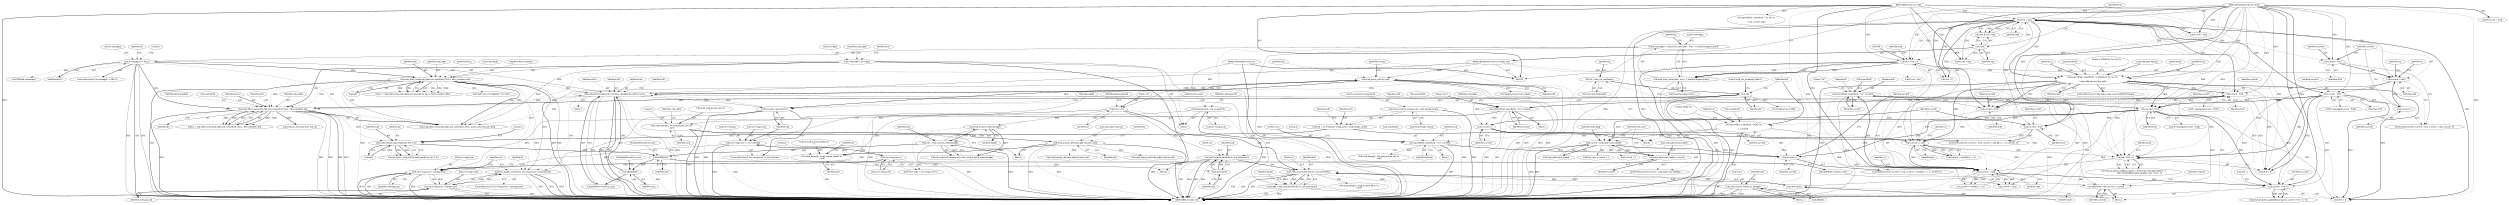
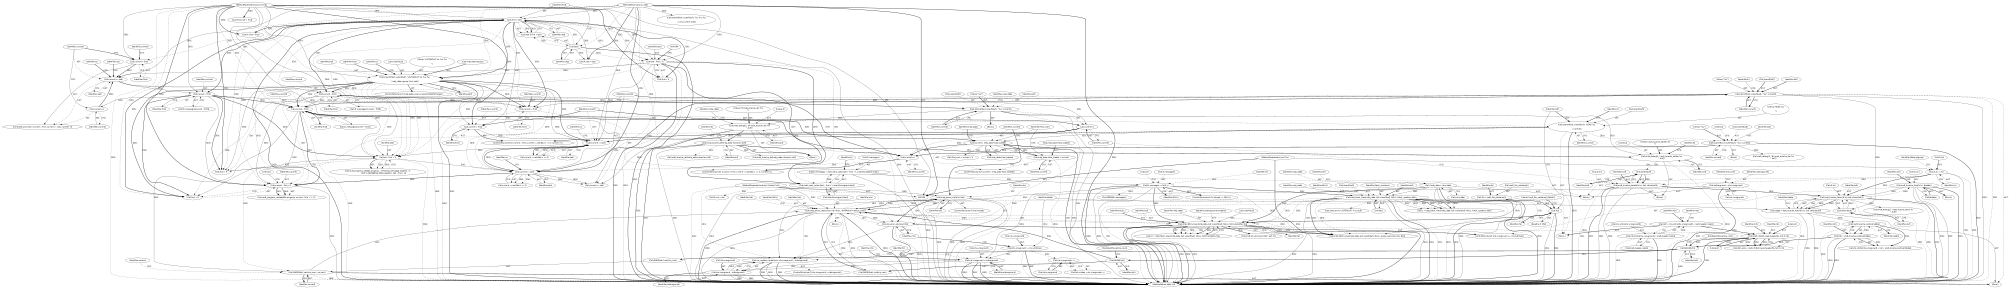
edge "(Call,!last)" -> "(MethodParameterIn,struct Context *ctx)": now "(Call,!last)" -> "(MethodReturn,static int)"
node "(ControlStructure,if (fc.messages == NULL))": label "(ControlStructure,if (fc.messages == NULL))" -> "(ControlStructure,if (fc.hdrmax == NULL))"
edge "(Call,*fp = mutt_file_mkstemp())" -> "(Call,mutt_file_mkstemp())": removed, label "CFG:"
node "(Identifier,fetch_tempfile)": label "(Identifier,fetch_tempfile)" -> "(Identifier,oldmsgcount_tempfile)"
node "(ControlStructure,if (!fp))": label "(ControlStructure,if (!fp))" -> "(ReadInc,if (!fp))"
edge "(Call,fc.hc = hc)" -> "(Call,mutt_hcache_restore(hdata))": now "(Call,hdata = mutt_hcache_fetch(fc.hc, buf, strlen(buf)))" -> "(Call,mutt_hcache_restore(hdata))"
node "(Call,ctx->hdrmax)": removed
node "(Call,nntp_data->bcache)": removed
edge "(Call,fc.hc = hc)" -> "(Call,mutt_hcache_delete(fc.hc, buf, strlen(buf)))": style solid -> dashed
edge "(Call,ctx->msgcount++)" -> "(Call,ctx->msgcount >= ctx->hdrmax)": removed, label "DDG:"
edge "(Call,ctx->msgcount >= ctx->hdrmax)" -> "(ControlStructure,if (ctx->msgcount >= ctx->hdrmax))": now "(Call,mutt_hcache_free(fc.hc, &hdata))" -> "(ControlStructure,if (ctx->msgcount >= ctx->hdrmax))"
node "(Call,current + 1)": removed
edge "(Call,ctx->msgcount++)" -> "(Call,ctx->msgcount > oldmsgcount)": removed, label "DDG:"
edge "(MethodParameterIn,anum_t first)" -> "(MethodReturn,static int)": style solid -> dashed
edge "(Call,*nntp_data = ctx->data)" -> "(Call,ctx->data)": added, label "CFG:"
edge "(Call,hdr = ctx->hdrs[ctx->msgcount] = mutt_header_new())" -> "(Call,ctx->hdrs[ctx->msgcount] = mutt_header_new())": added, label "CFG:"
edge "(Call,NHDR(hdr)->article_num = current)" -> "(MethodReturn,static int)": added, label "DDG:"
edge "(Call,mutt_rfc822_read_header(fp, hdr, 0, 0))" -> "(MethodReturn,static int)": added, label "DDG:"
